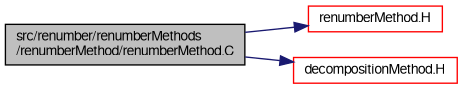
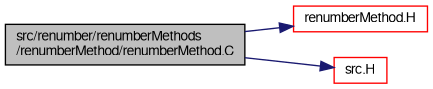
node "decompositionMethod.H": label "decompositionMethod.H" -> "src.H"
